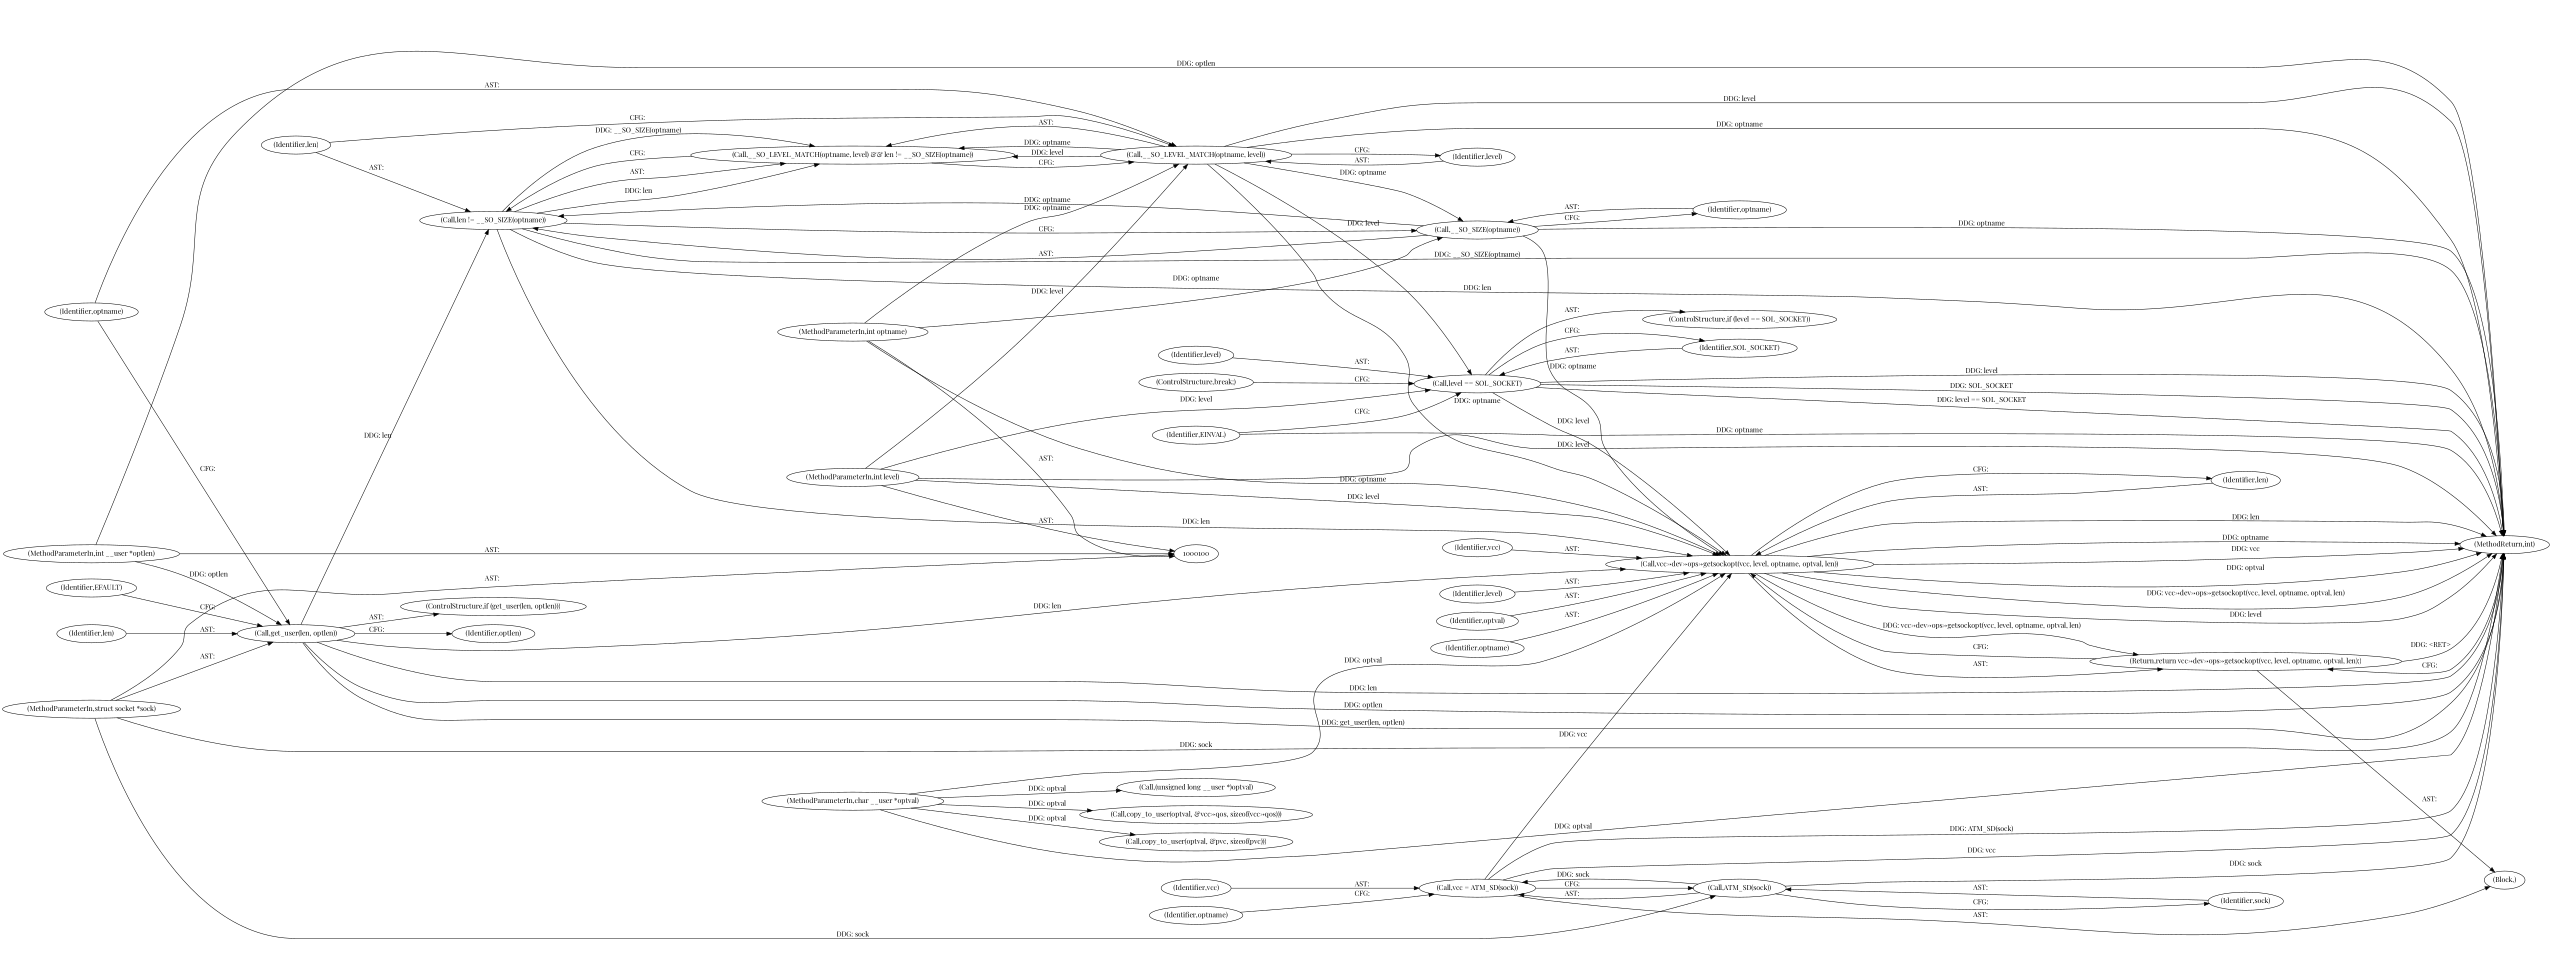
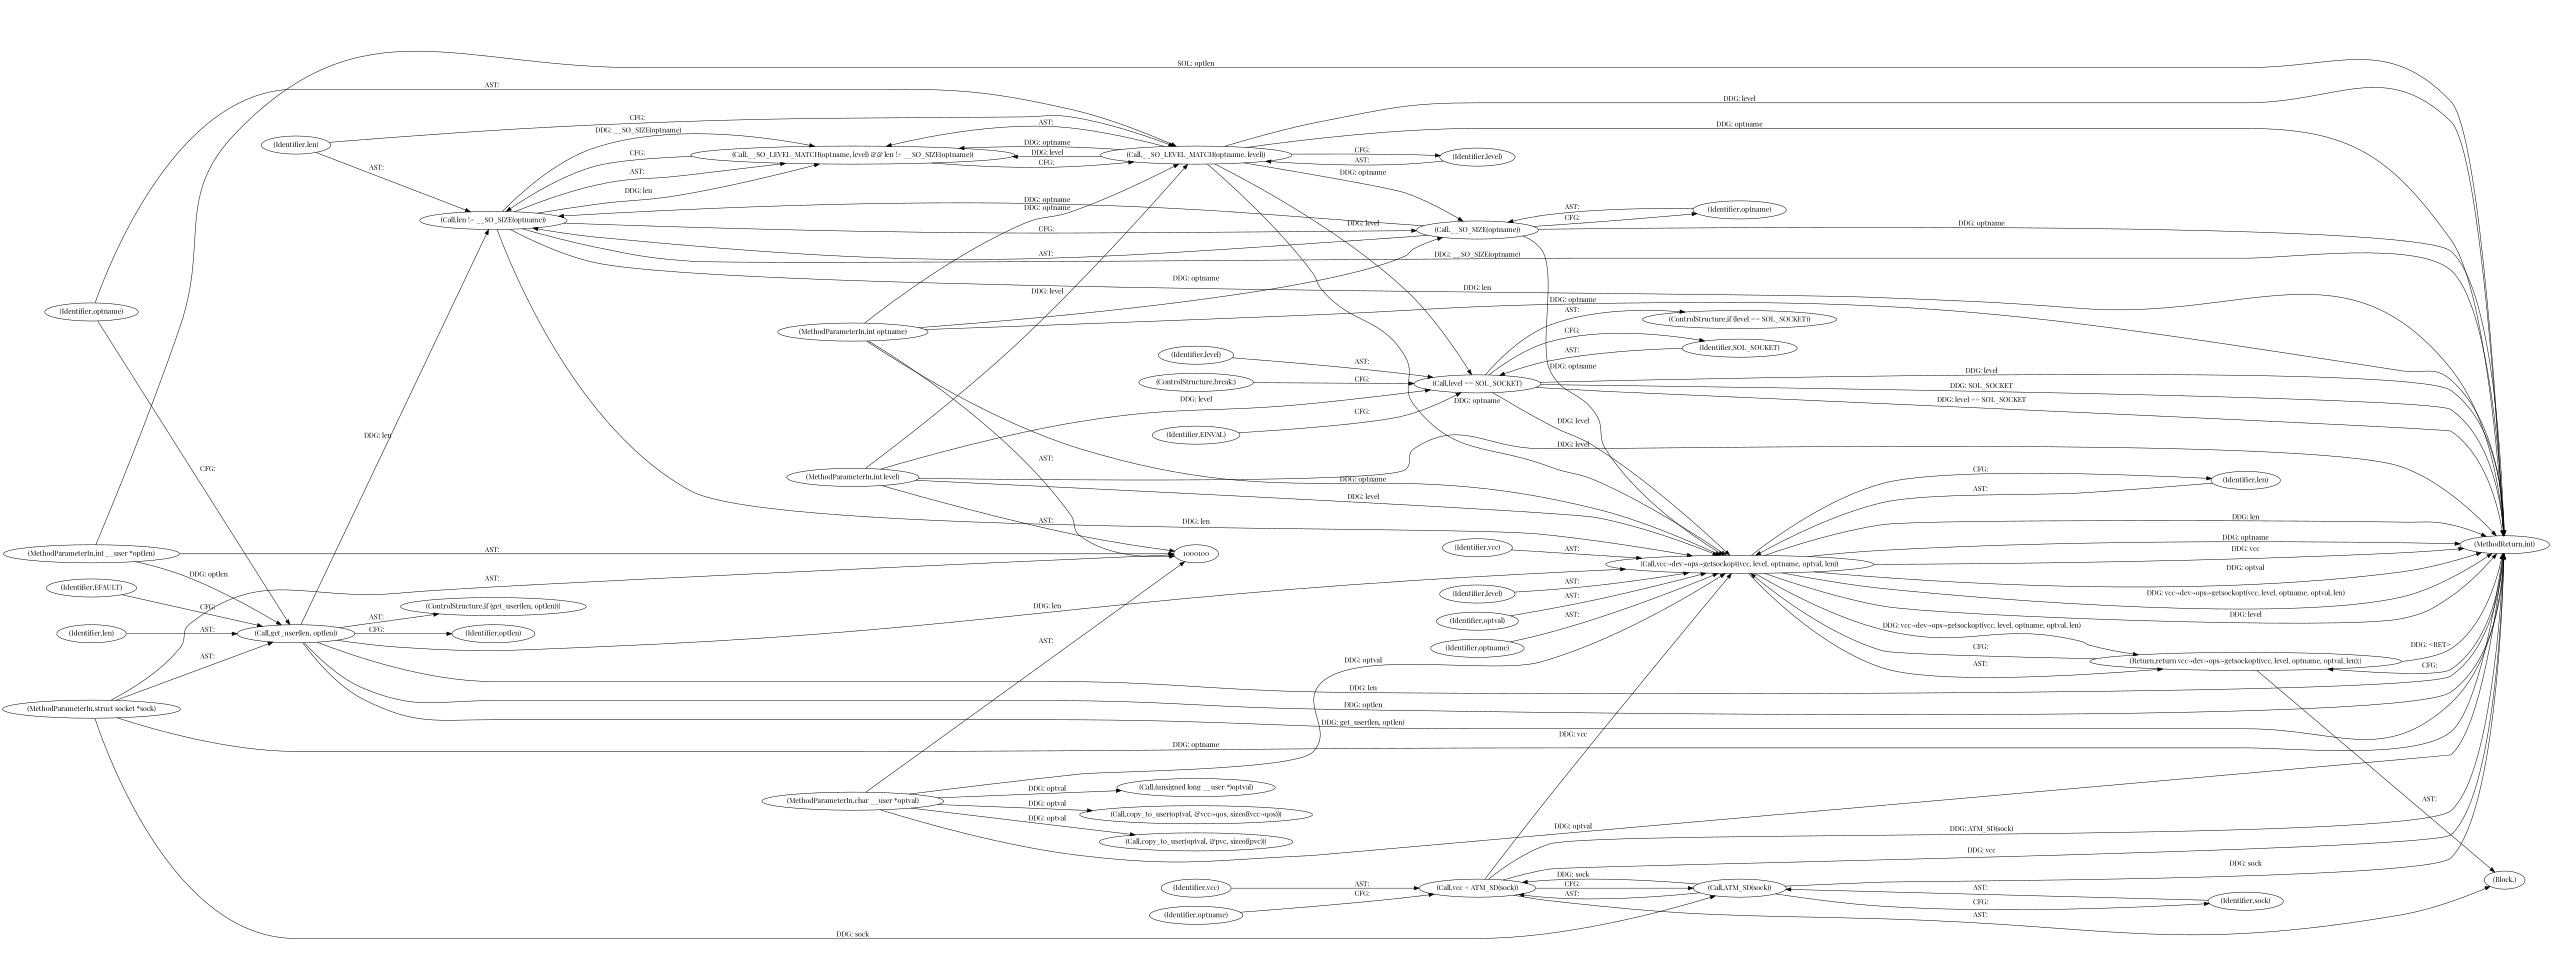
edge "(MethodParameterIn,int __user *optlen)" -> "(MethodReturn,int)": label "DDG: optlen" -> "SOL: optlen"
edge "(Identifier,EINVAL)" -> "(MethodReturn,int)": now "(MethodParameterIn,int optname)" -> "(MethodReturn,int)"
edge "(MethodParameterIn,char __user *optval)" -> "1000100": added, label "AST:"
edge "(MethodParameterIn,struct socket *sock)" -> "(MethodReturn,int)": label "DDG: sock" -> "DDG: optname"
